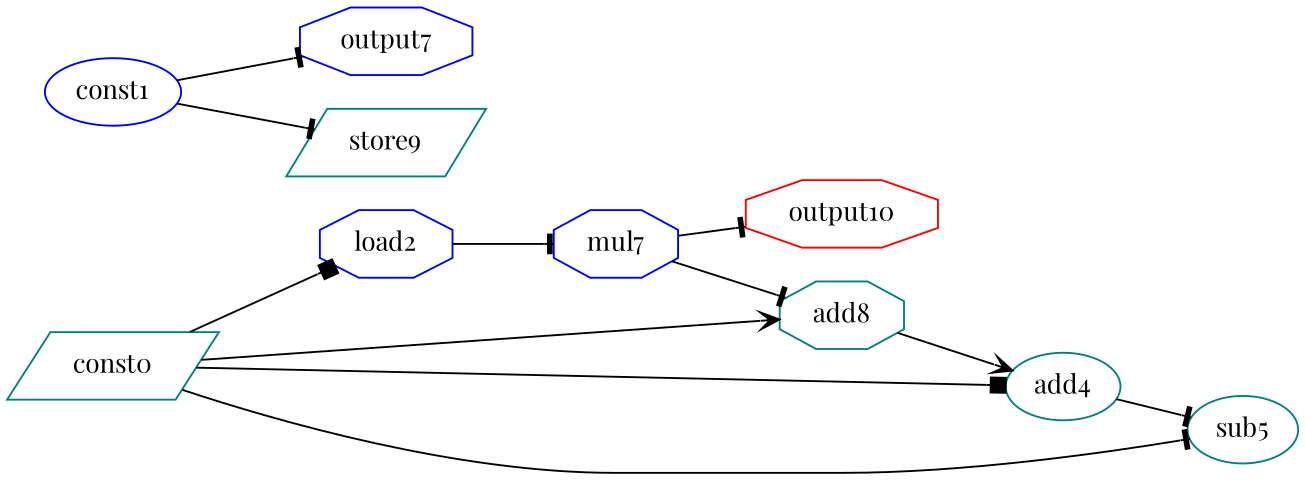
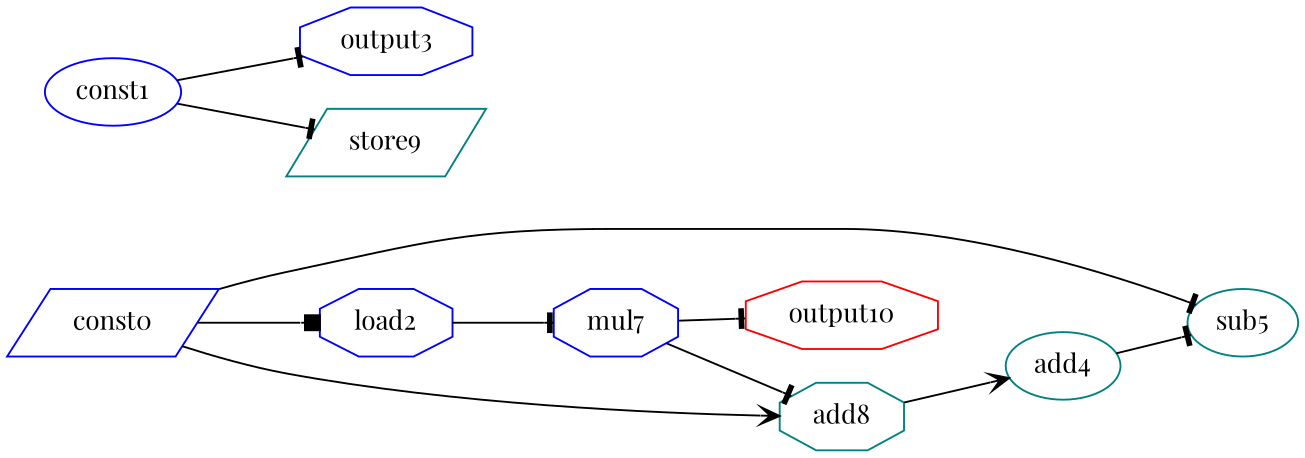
node "output7": label "output7" -> "output3"
node "const0": color teal -> blue
edge "const0" -> "add4": removed
